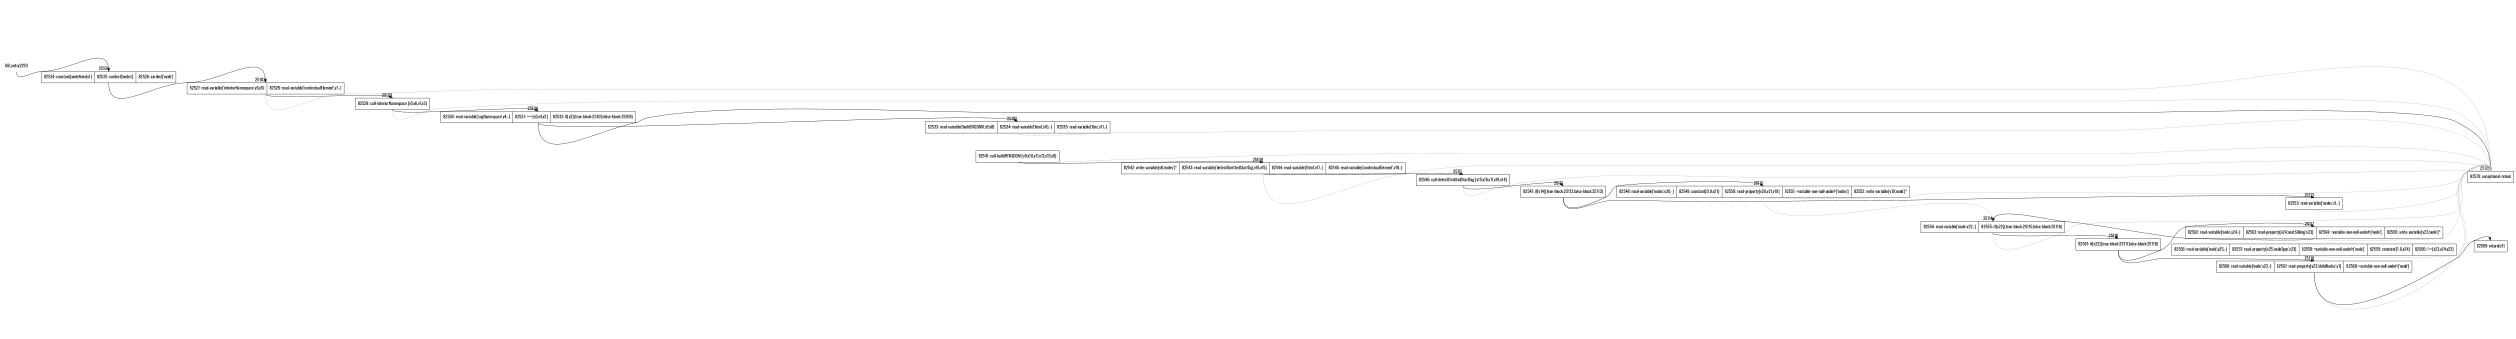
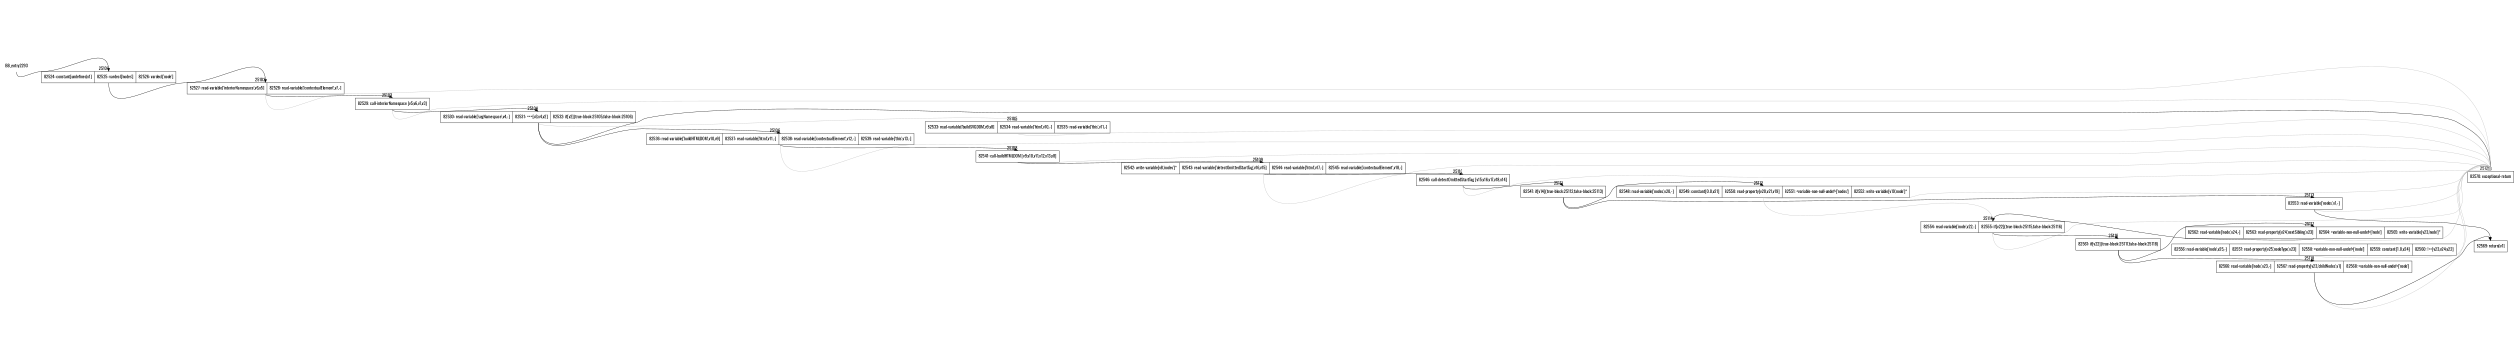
edge "82530: read-variable['svgNamespace',v4,-]" -> "82533: read-variable['buildSVGDOM',v9,v8]": color black -> gray
node "82536: read-variable['buildHTMLDOM',v10,v9]": added
edge "82553: read-variable['nodes',v1,-]" -> "82569: return[v1]": added
